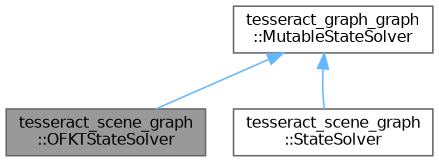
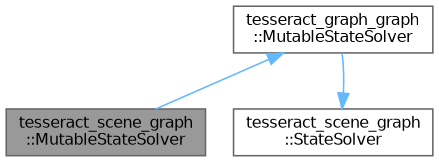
edge "tesseract_scene_graph ::StateSolver" -> "tesseract_graph_graph ::MutableStateSolver": reversed
node "tesseract_scene_graph ::OFKTStateSolver": label "tesseract_scene_graph ::OFKTStateSolver" -> "tesseract_scene_graph ::MutableStateSolver"
